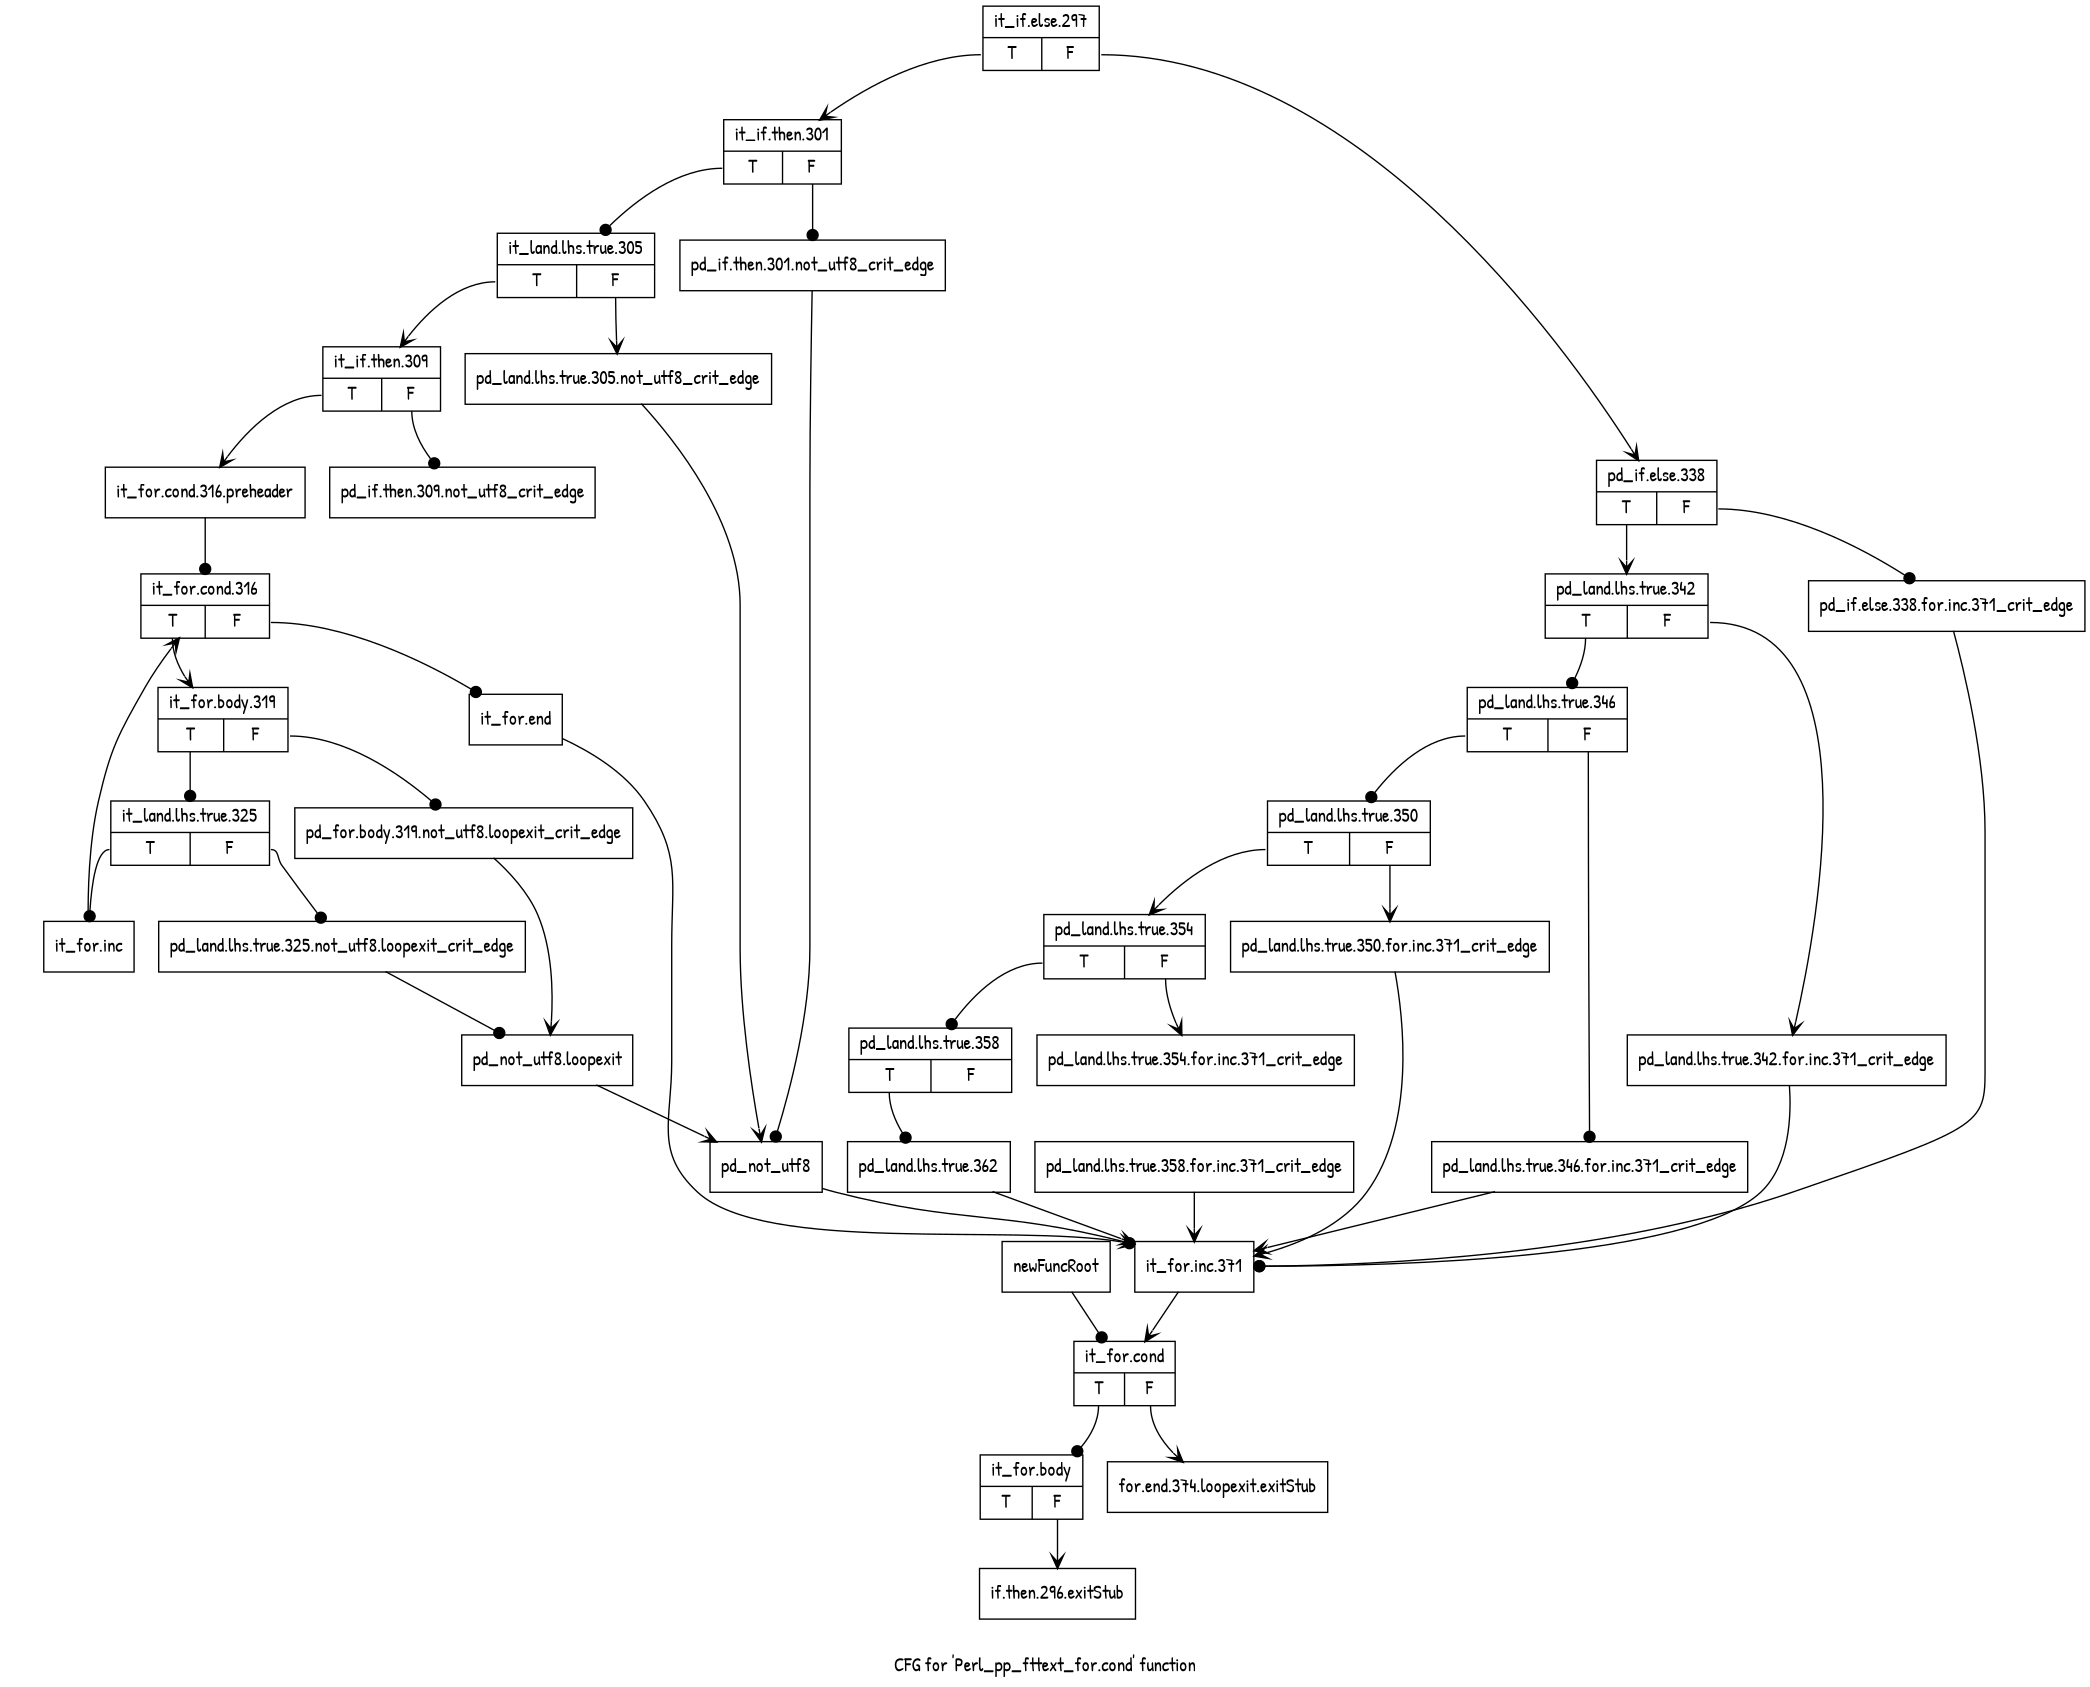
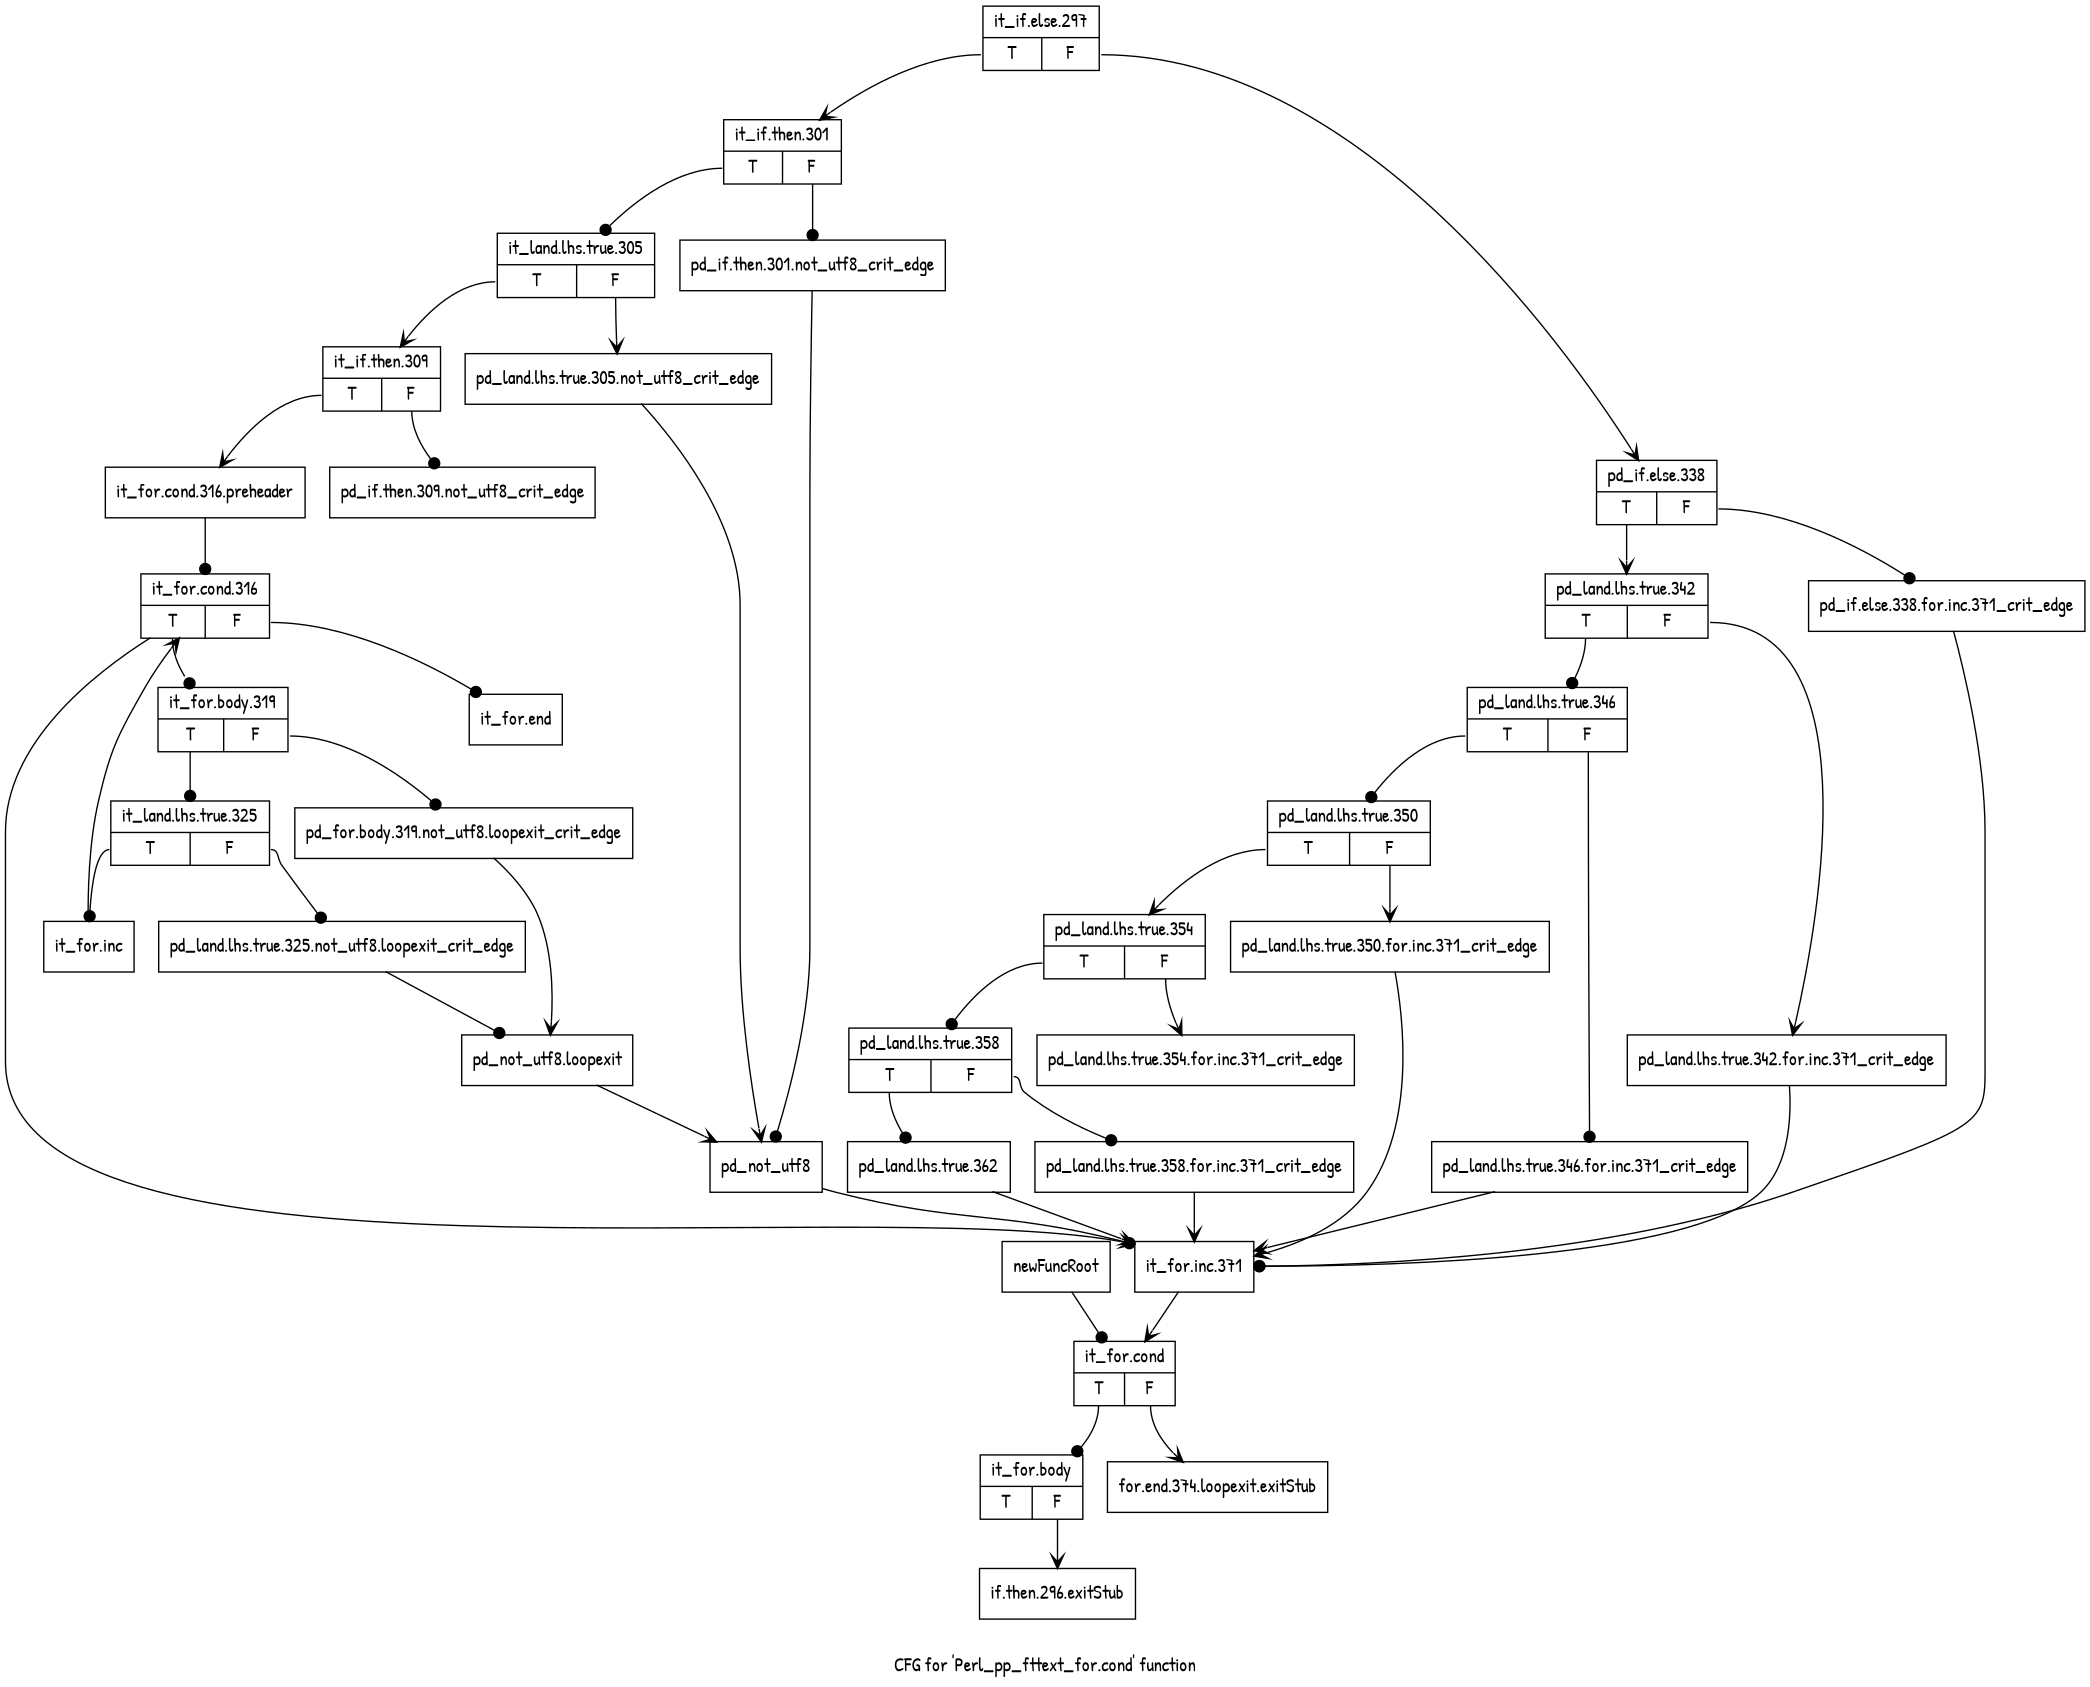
edge "it_for.cond.316" -> "it_for.body.319": arrowhead vee -> dot
edge "pd_land.lhs.true.358" -> "pd_land.lhs.true.358.for.inc.371_crit_edge": added
edge "it_for.end" -> "it_for.inc.371": now "it_for.cond.316" -> "it_for.inc.371"
